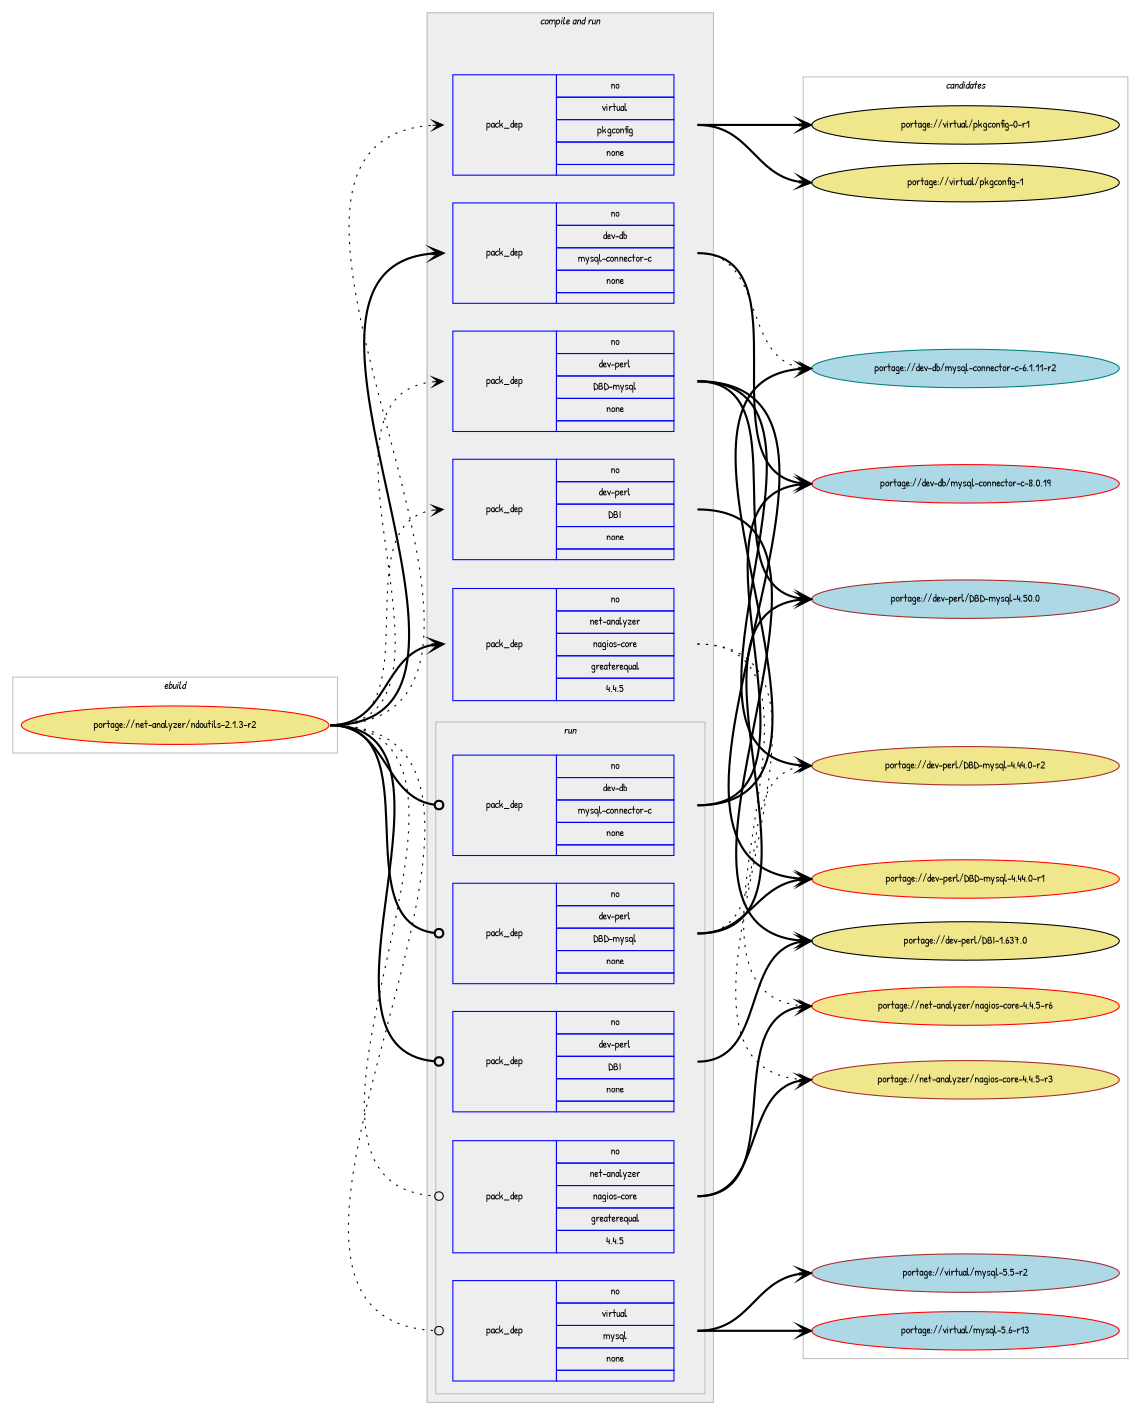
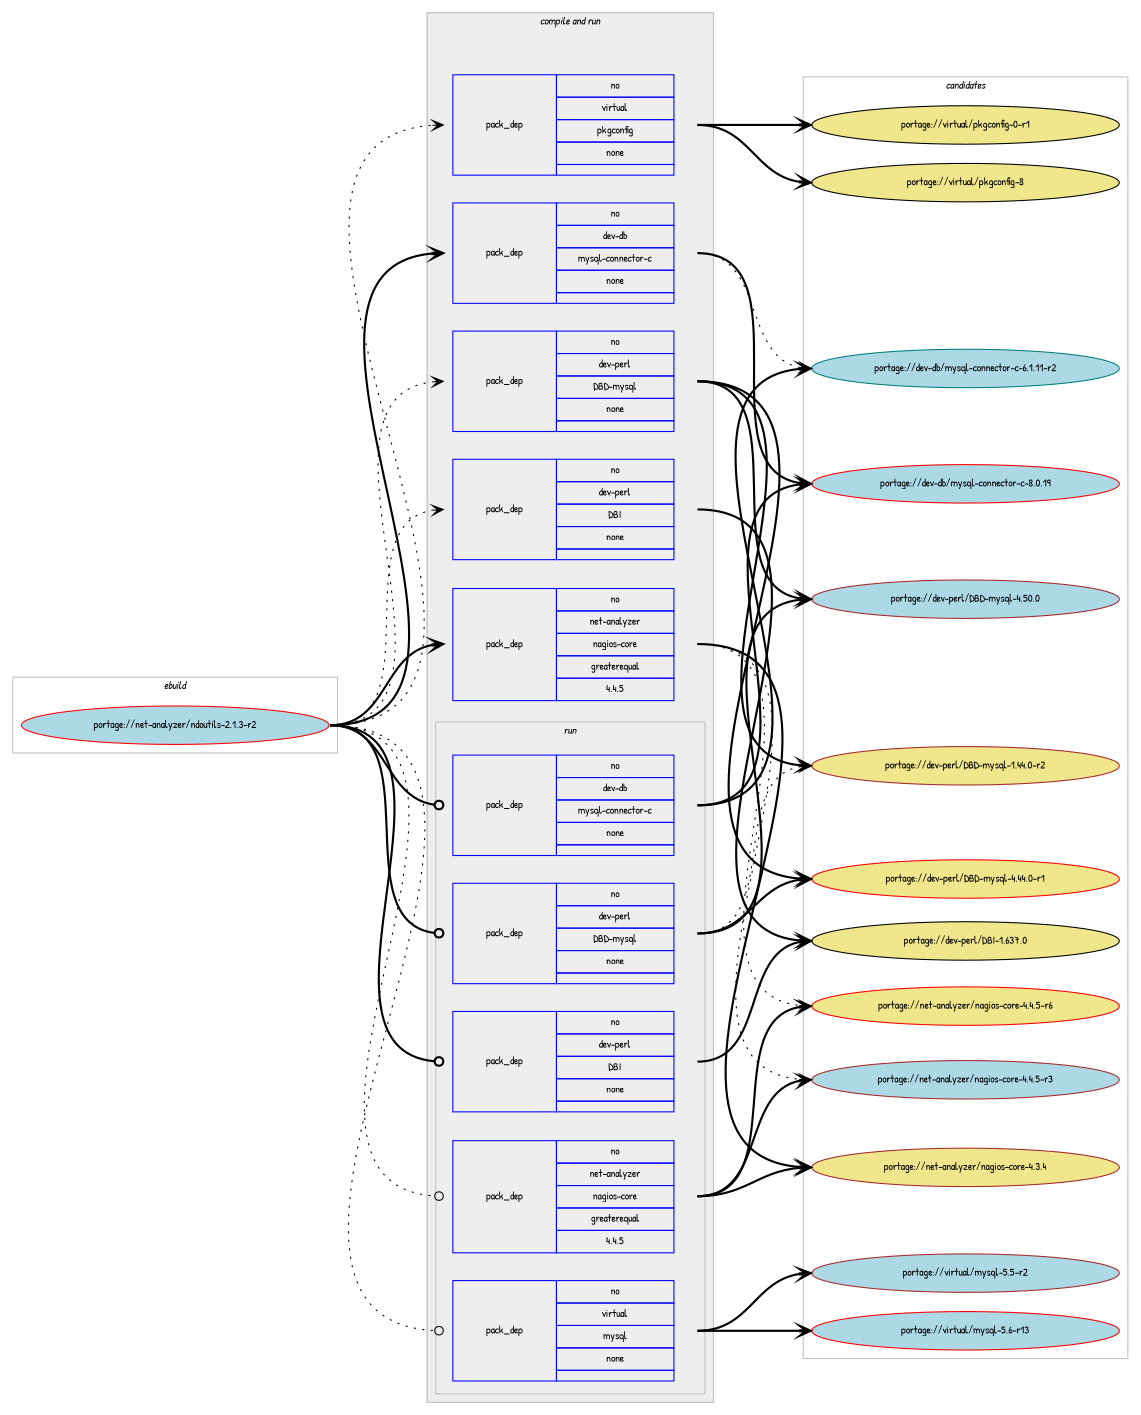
node "portage://virtual/pkgconfig-1": label "portage://virtual/pkgconfig-1" -> "portage://virtual/pkgconfig-8"
node "portage://net-analyzer/ndoutils-2.1.3-r2": fillcolor khaki -> lightblue
node "portage://dev-perl/DBD-mysql-4.44.0-r2": label "portage://dev-perl/DBD-mysql-4.44.0-r2" -> "portage://dev-perl/DBD-mysql-1.44.0-r2"
node "portage://net-analyzer/nagios-core-4.4.5-r3": fillcolor khaki -> lightblue
node "portage://net-analyzer/nagios-core-4.3.4": added
